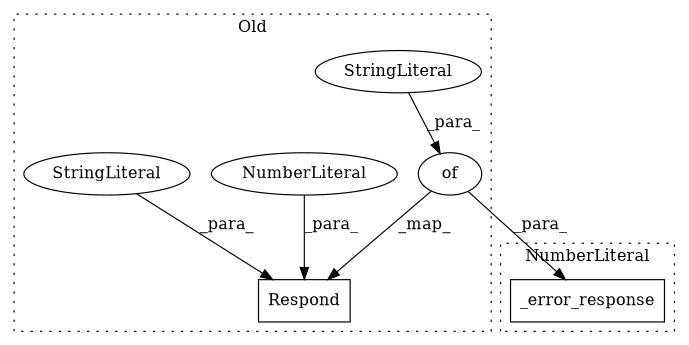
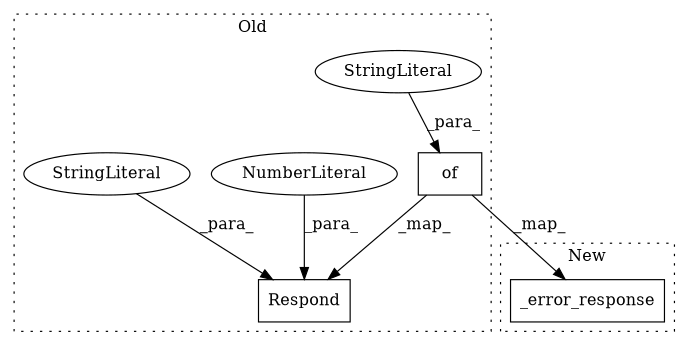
node "of": shape ellipse -> box
edge "of" -> "_error_response": label "_para_" -> "_map_"
cluster "NumberLiteral": label "NumberLiteral" -> "New"
